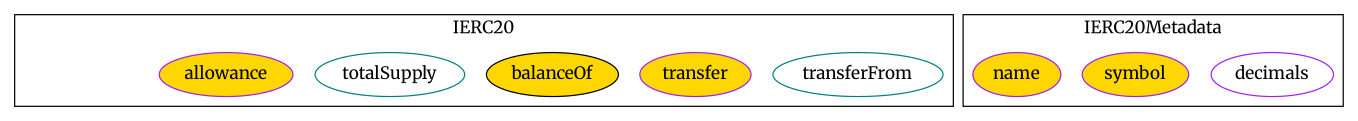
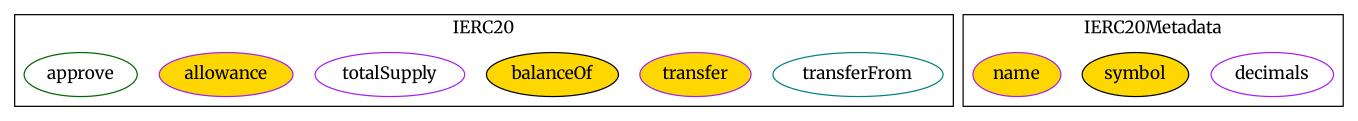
node "approve": added
node "totalSupply": color teal -> purple
node "symbol": color purple -> black
